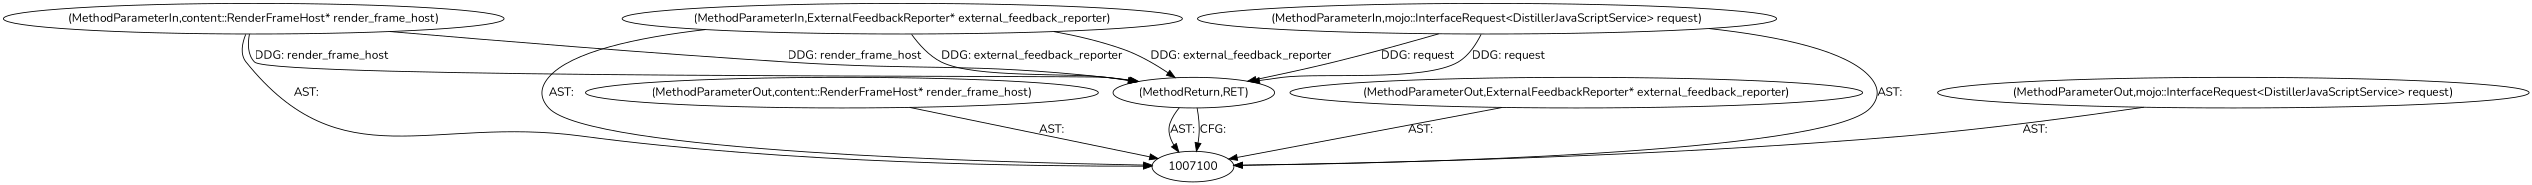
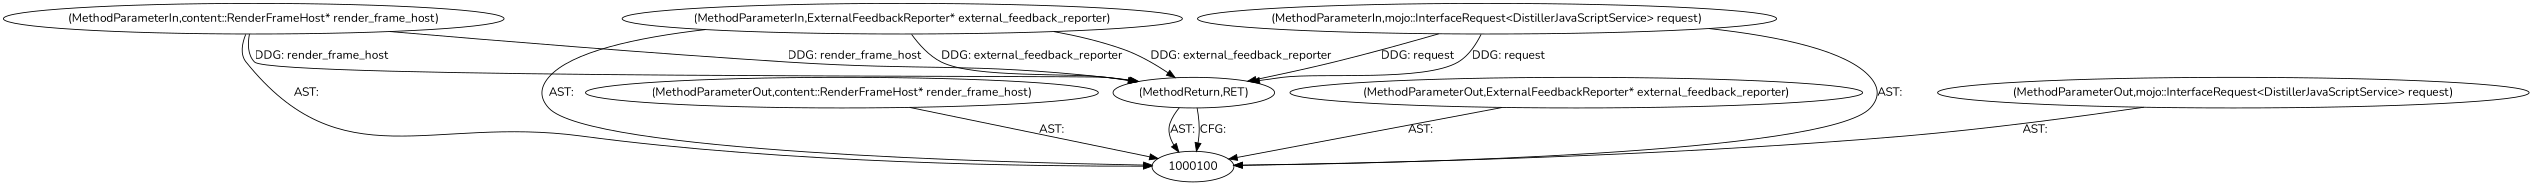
node "1007100": label "1007100" -> "1000100"
